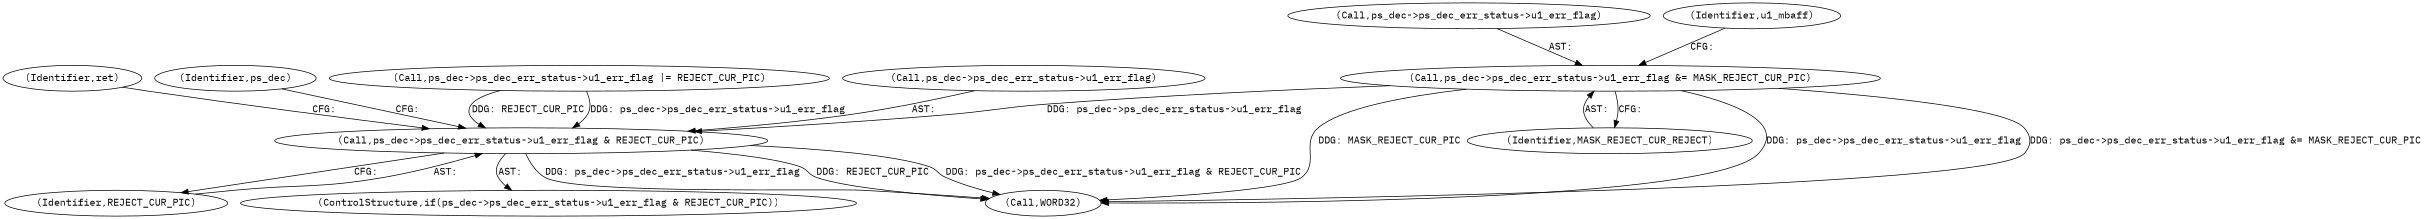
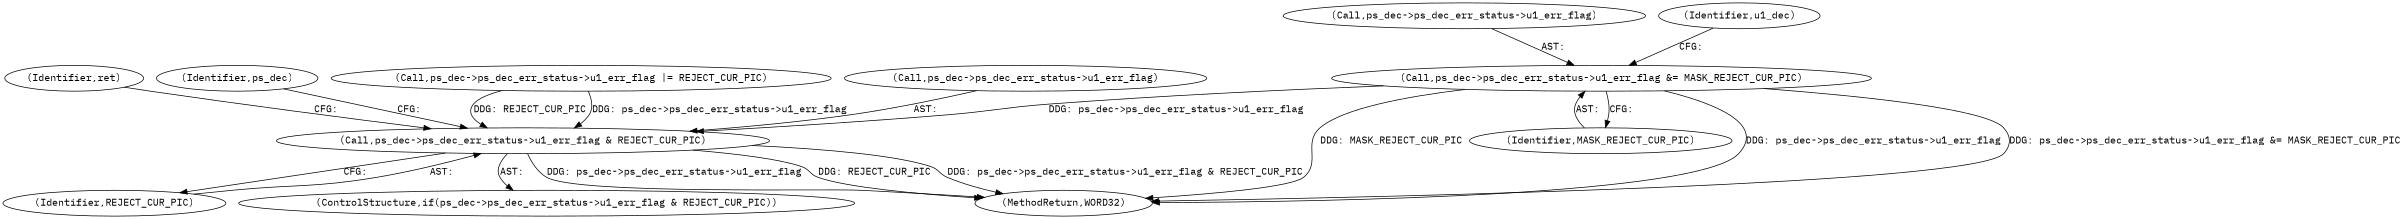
node "(Identifier,u1_mbaff)": label "(Identifier,u1_mbaff)" -> "(Identifier,u1_dec)"
node "(Identifier,MASK_REJECT_CUR_REJECT)": label "(Identifier,MASK_REJECT_CUR_REJECT)" -> "(Identifier,MASK_REJECT_CUR_PIC)"
node "(Call,WORD32)": label "(Call,WORD32)" -> "(MethodReturn,WORD32)"
